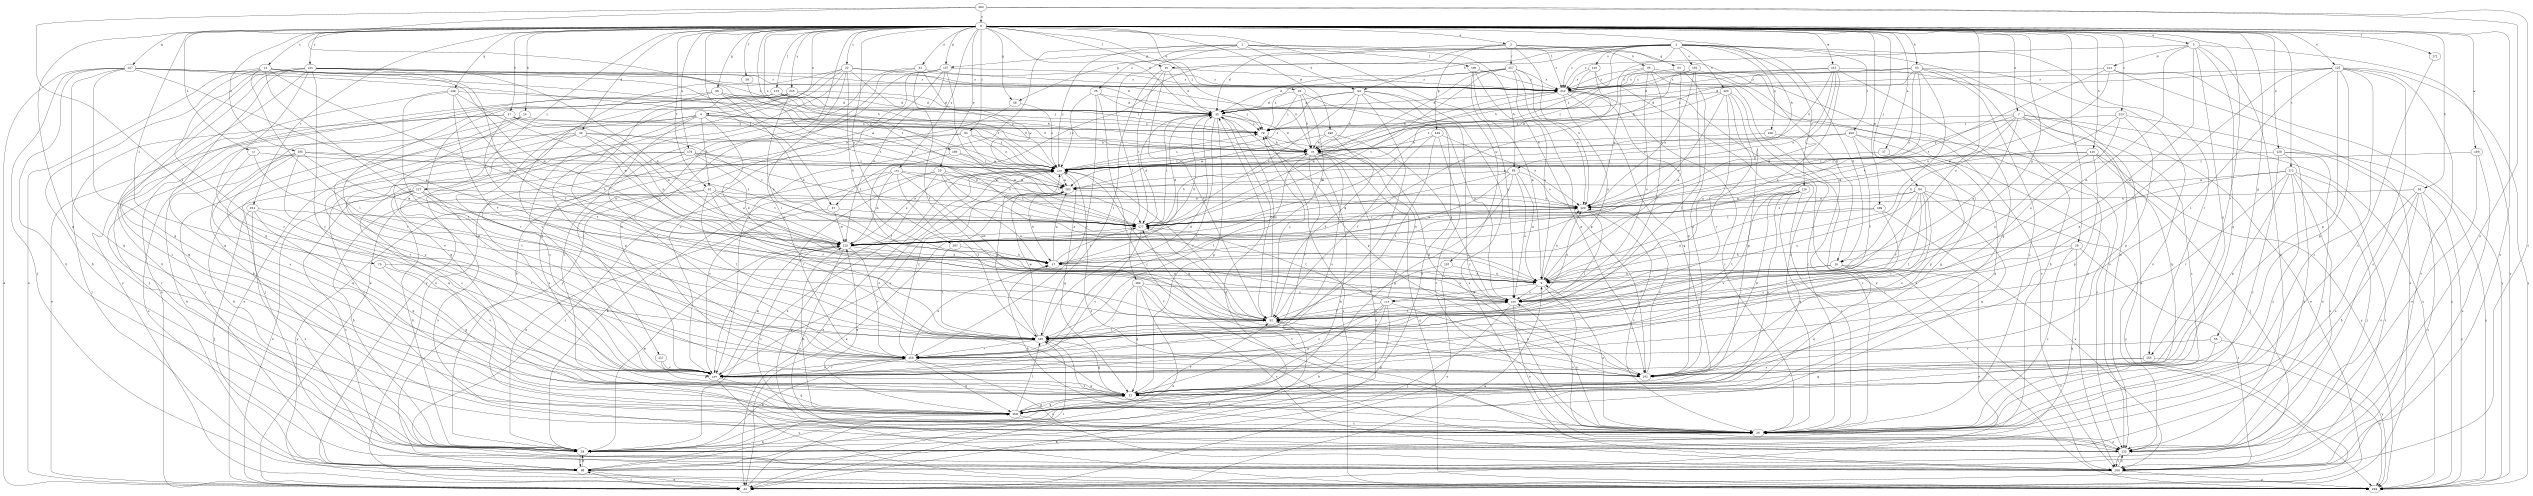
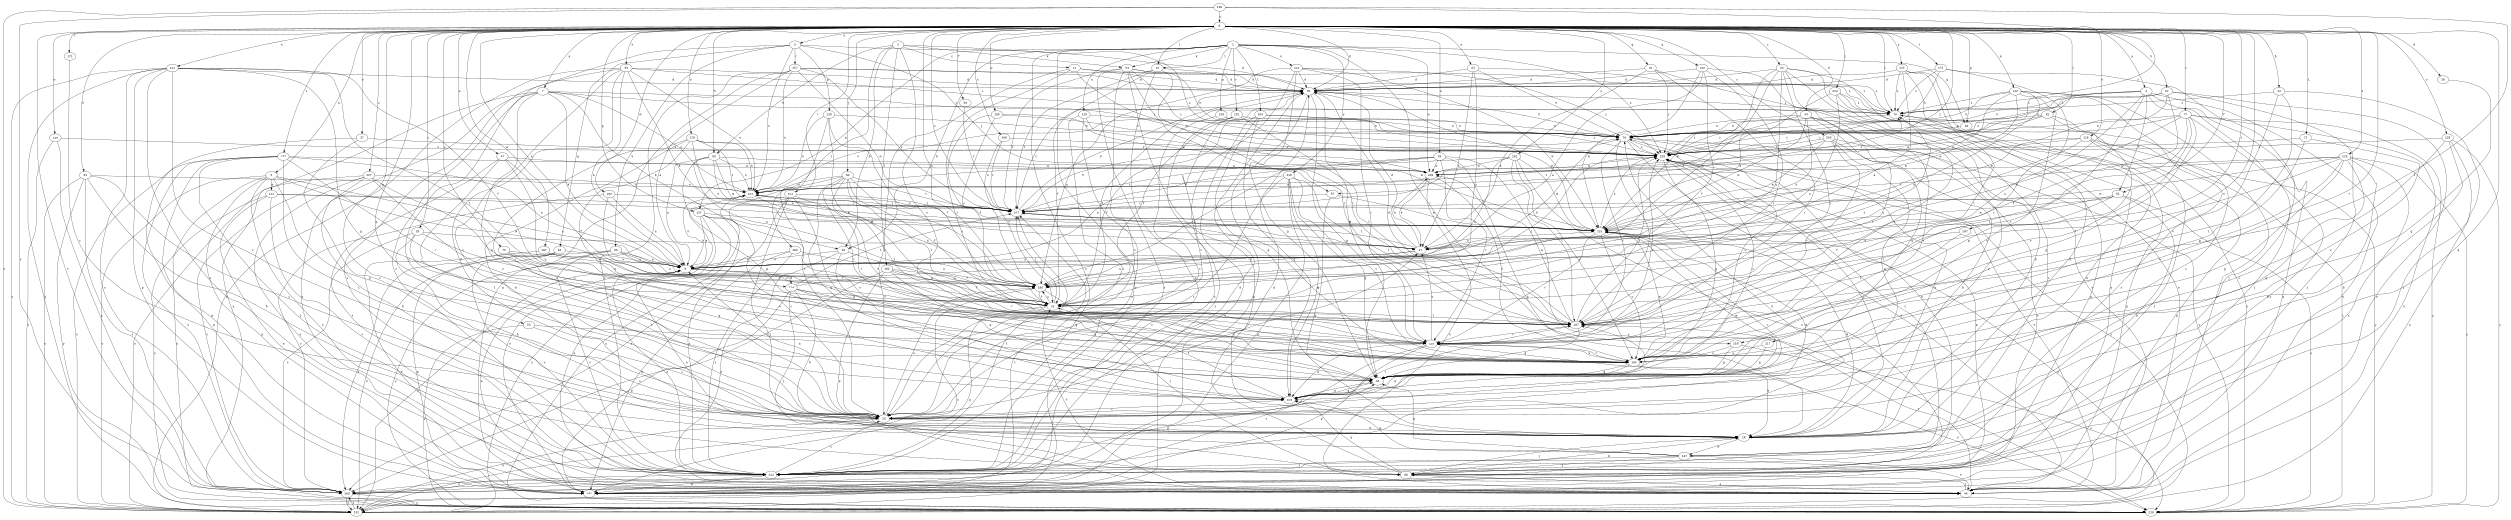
node "28": added
edge "96" -> "124": now "96" -> "9"
edge "51" -> "124": removed, label "n"
edge "147" -> "18": reversed
edge "225" -> "26": now "37" -> "26"
